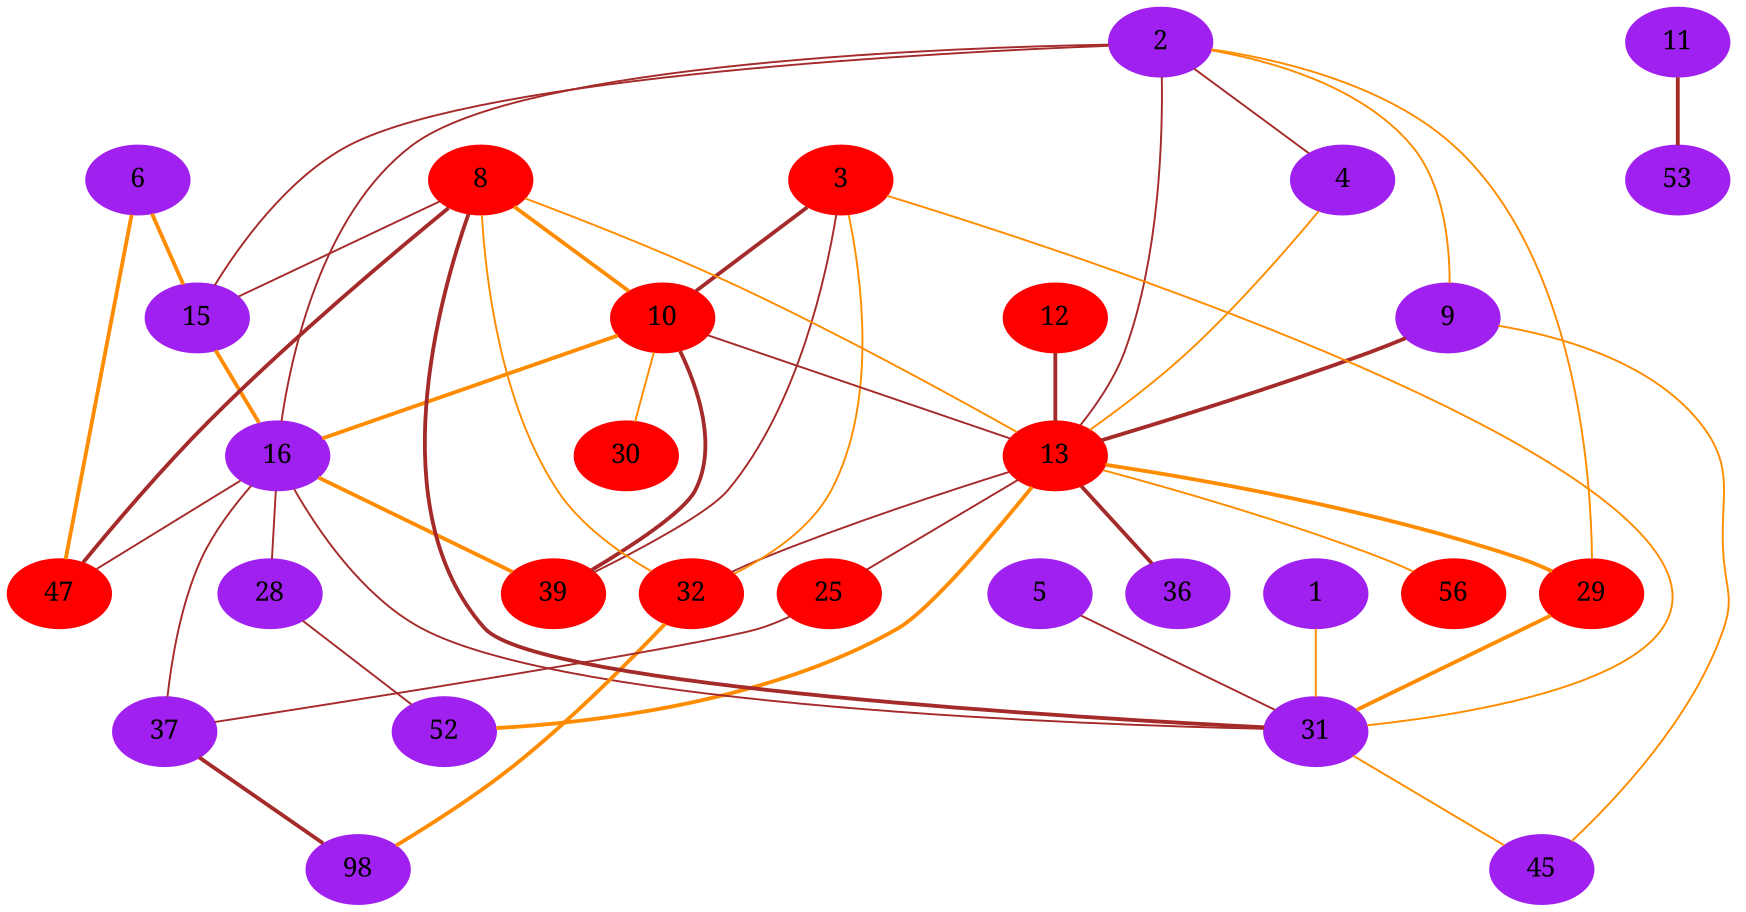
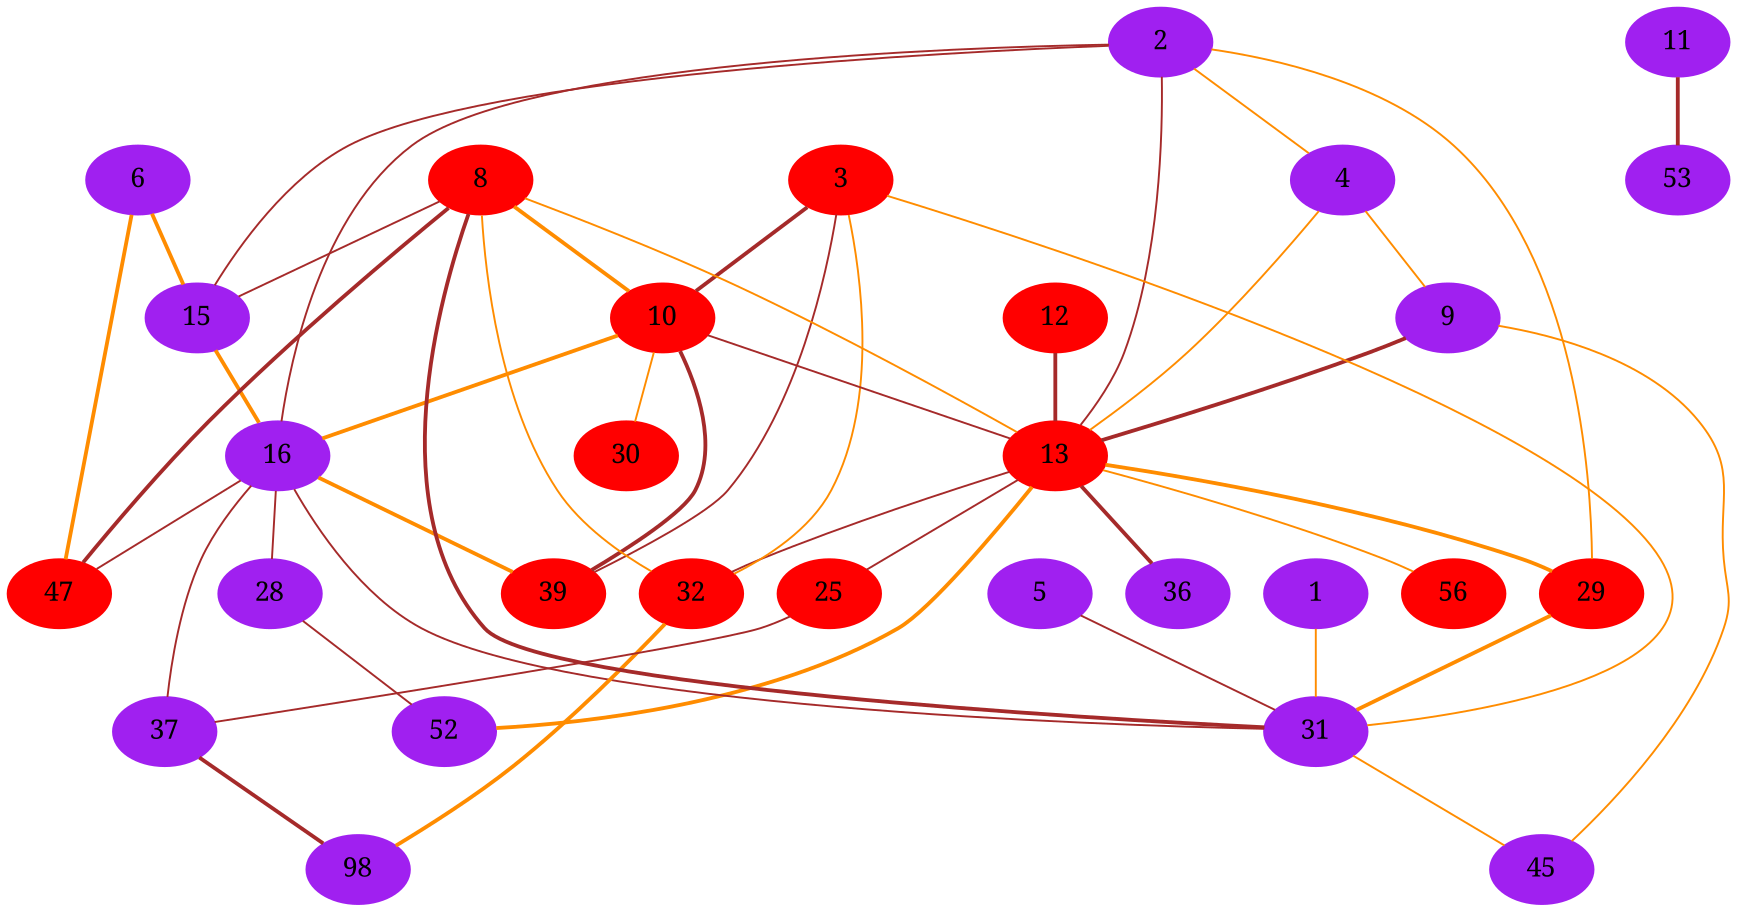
edge "2" -- "4": color brown -> darkorange
edge "2" -- "9": now "4" -- "9"
